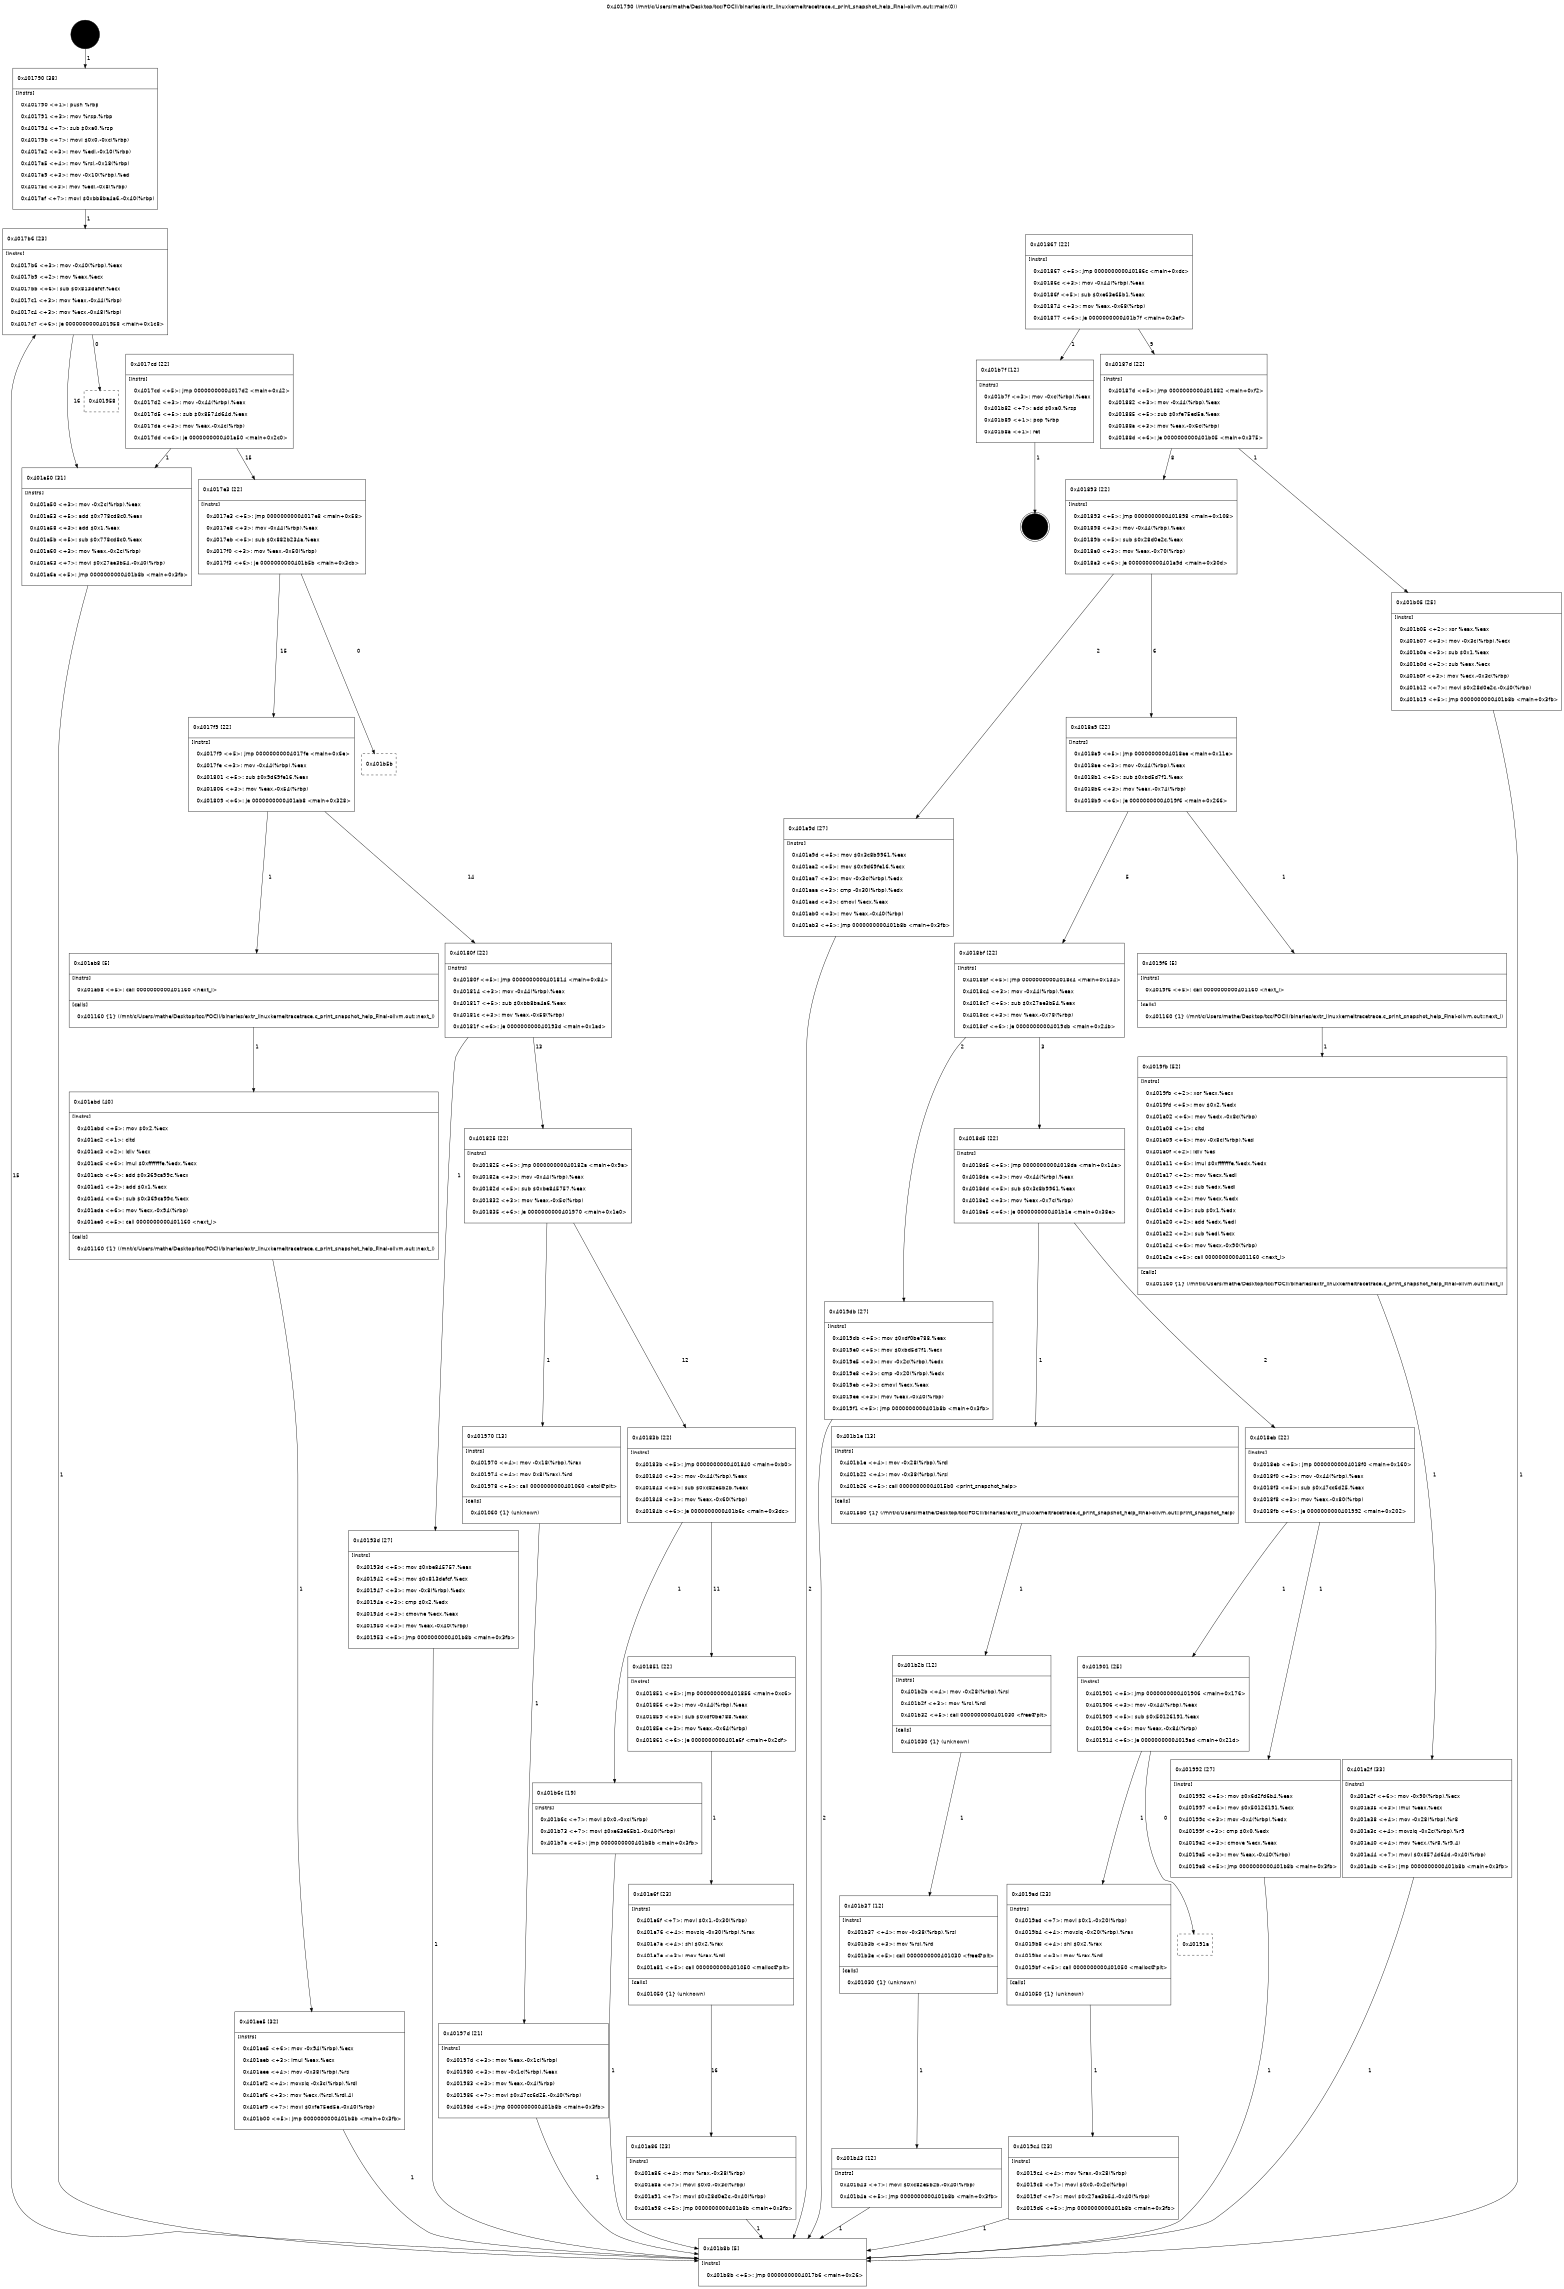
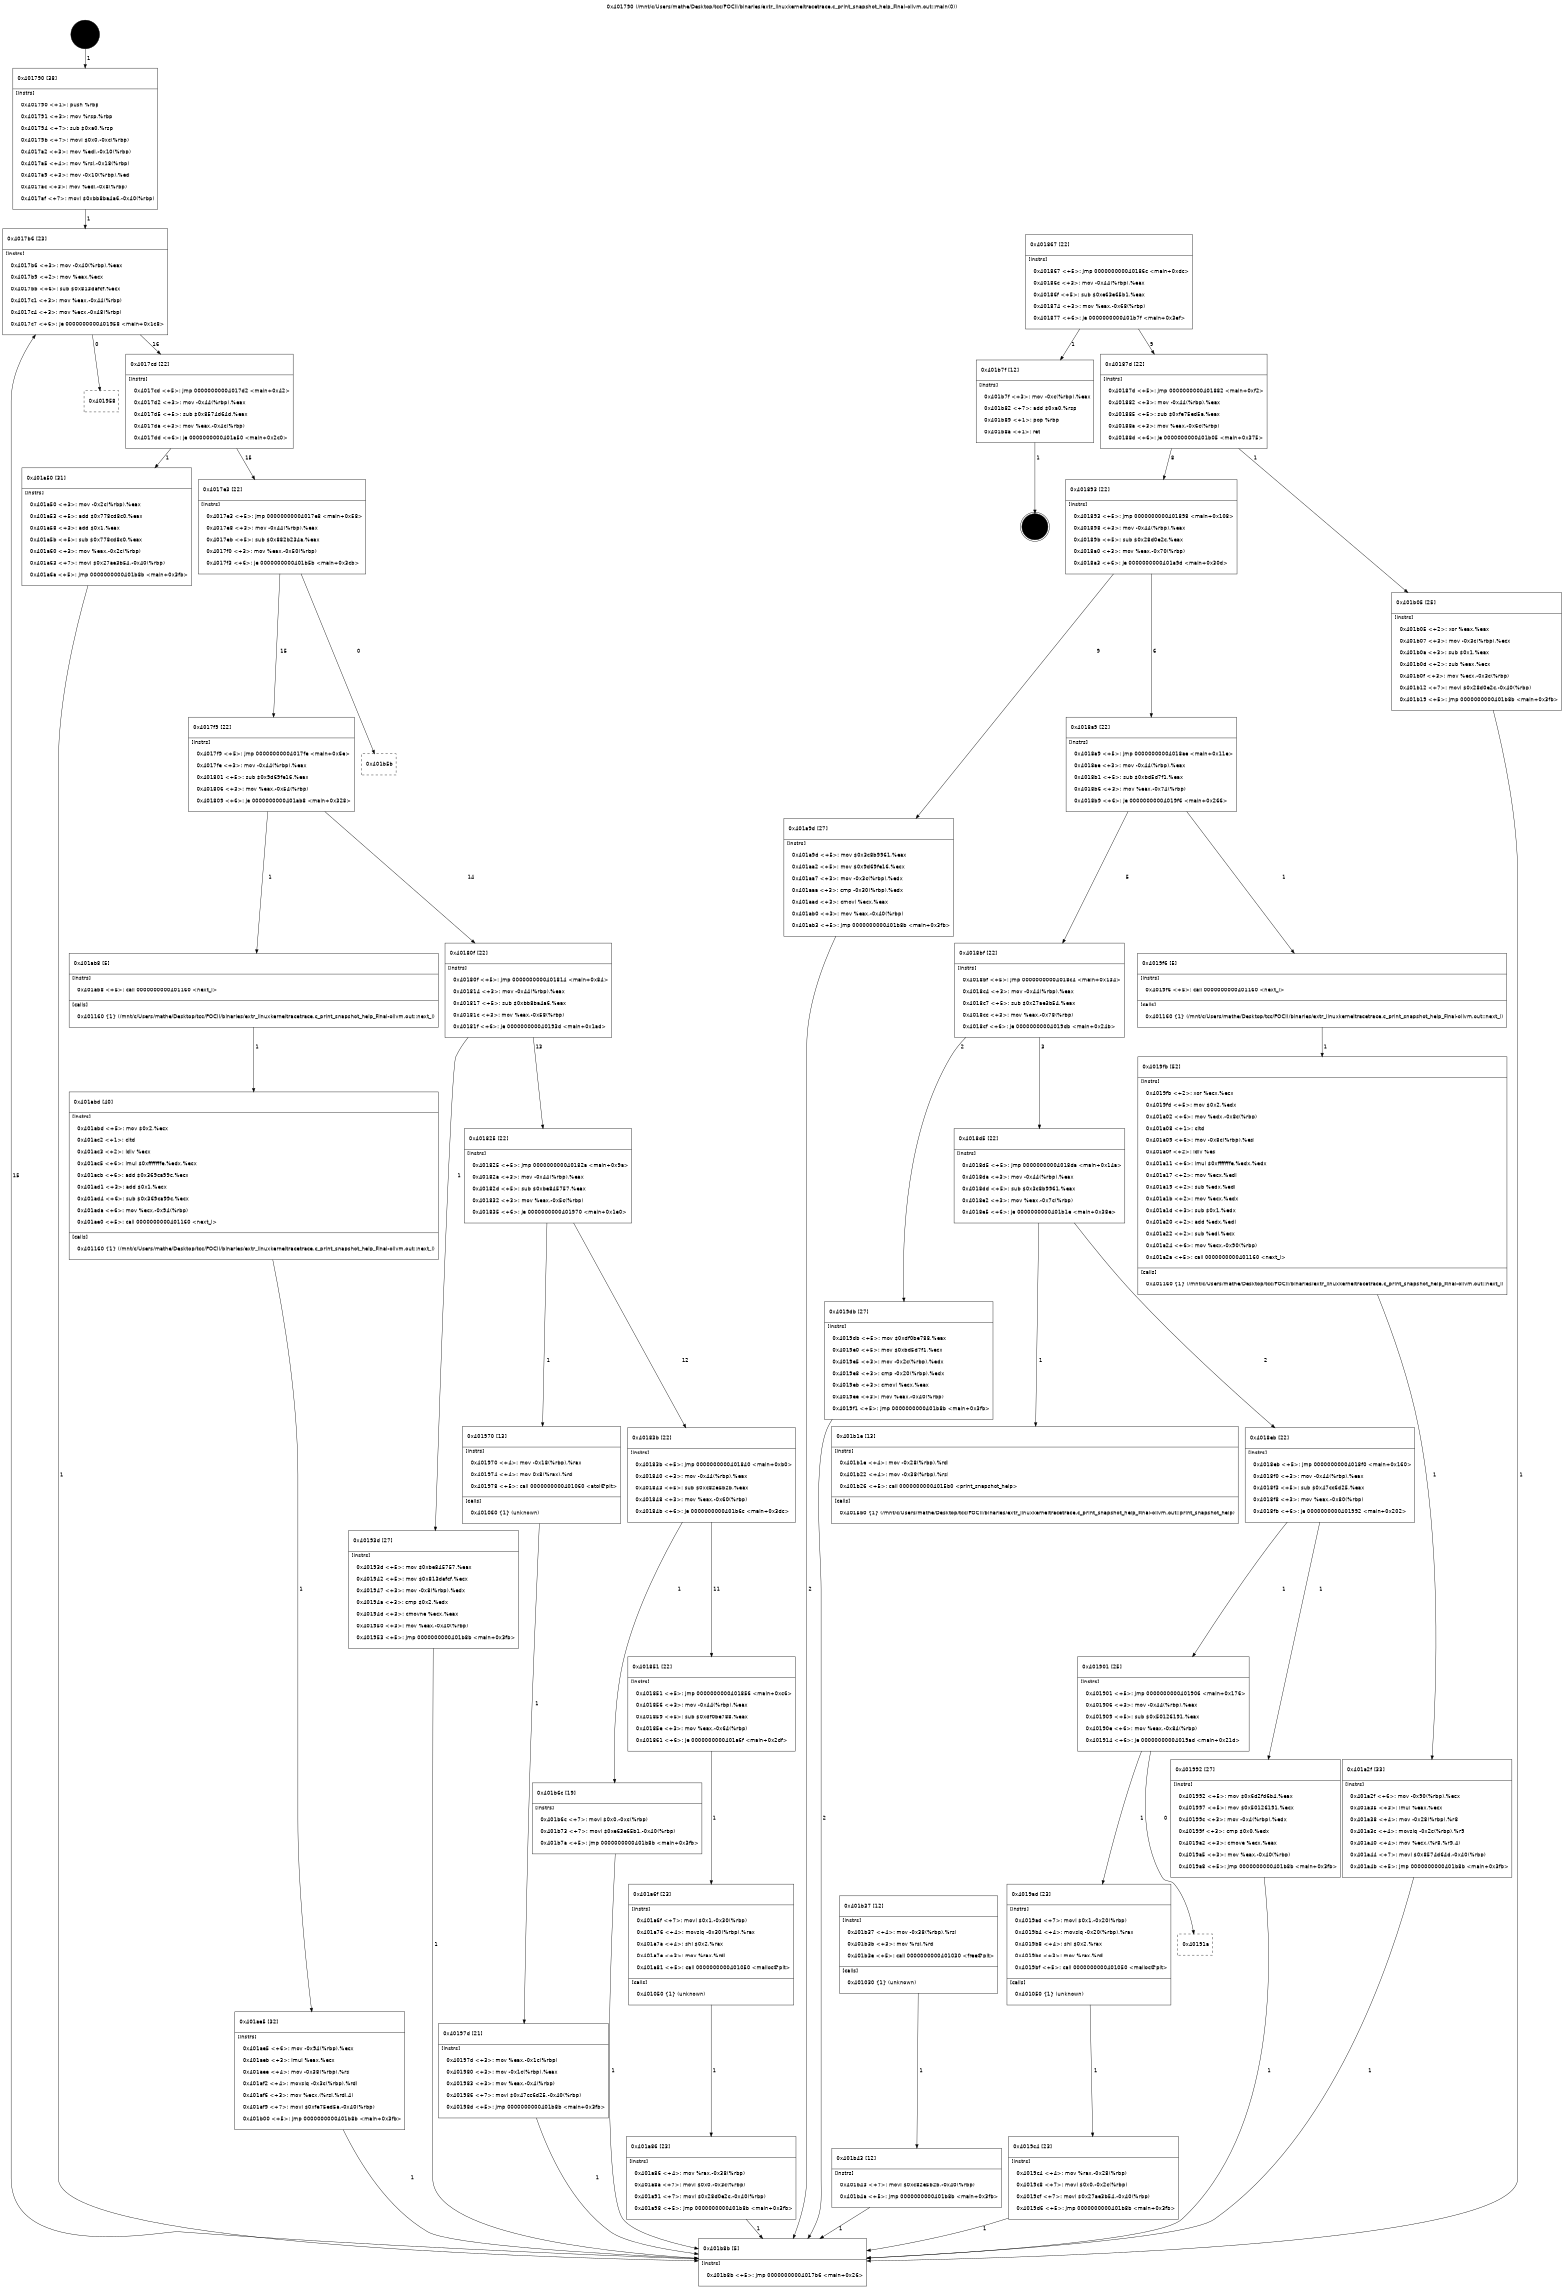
edge "0x4017b6 [23]" -> "0x401a50 [31]": now "0x4017b6 [23]" -> "0x4017cd [22]"
edge "0x401893 [22]" -> "0x401a9d [27]": label " 2" -> " 9"
node "0x401b2b [12]": removed
edge "0x401a6f [23]" -> "0x401a86 [23]": label " 16" -> " 1"
